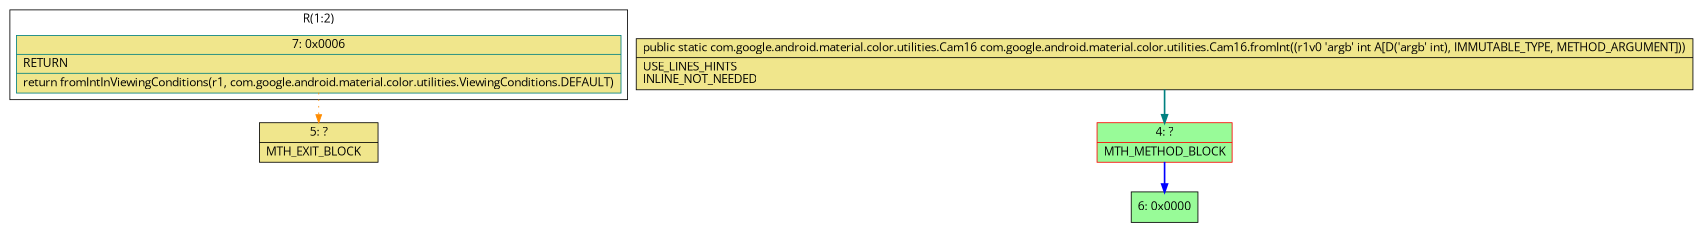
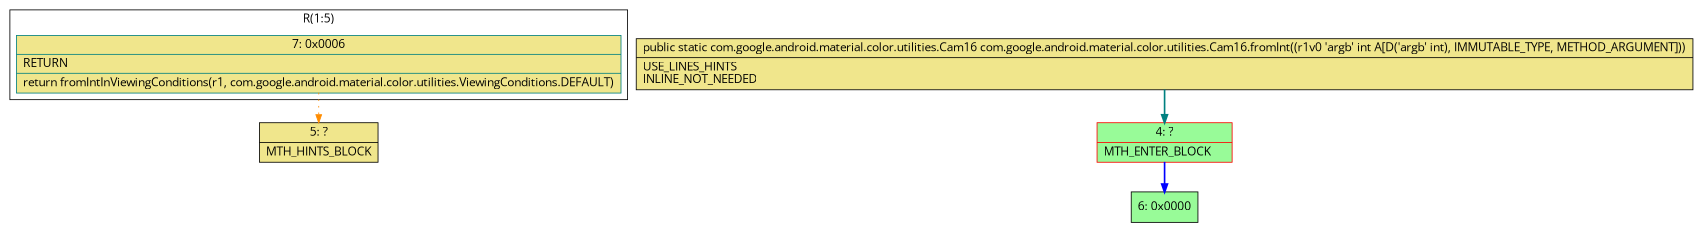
cluster "R(1:2)": label "R(1:2)" -> "R(1:5)"
node "5: ?": text "MTH_EXIT_BLOCK" -> "MTH_HINTS_BLOCK"
node "4: ?": text "MTH_METHOD_BLOCK" -> "MTH_ENTER_BLOCK"
